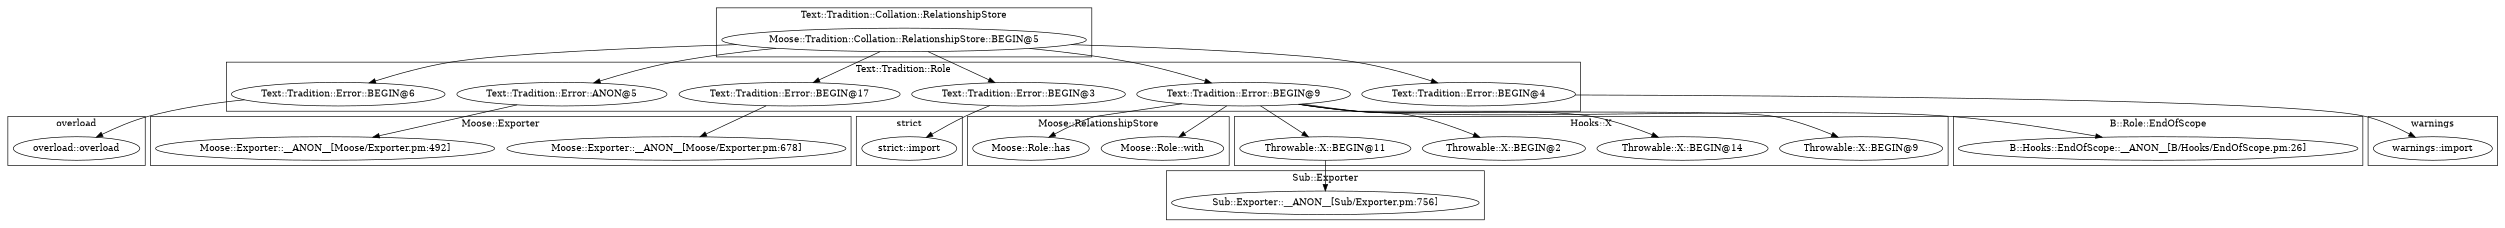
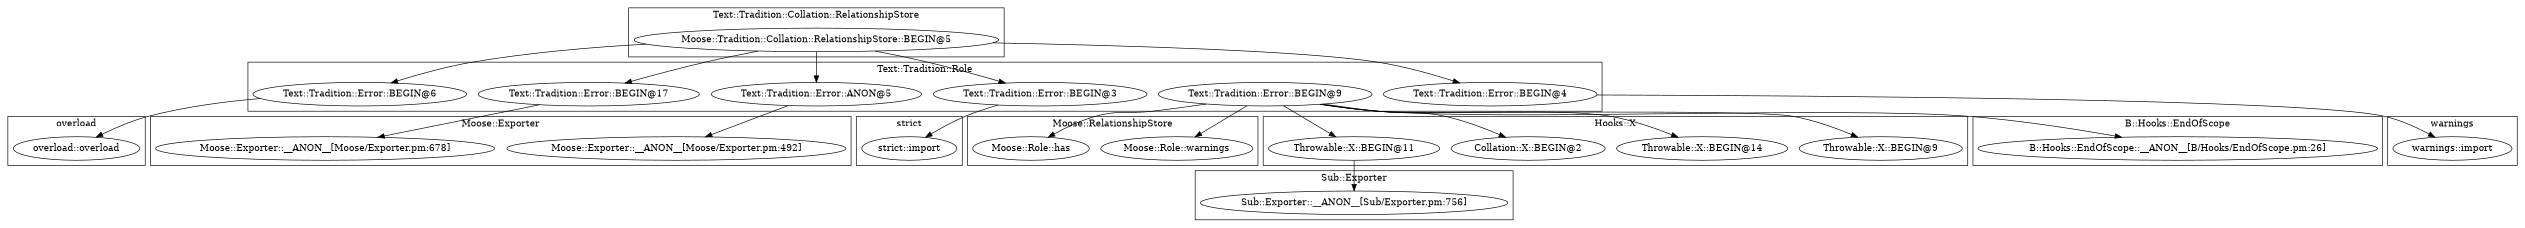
edge "Moose::Tradition::Collation::RelationshipStore::BEGIN@5" -> "Text::Tradition::Error::BEGIN@9": removed
cluster "B::Role::EndOfScope": label "B::Role::EndOfScope" -> "B::Hooks::EndOfScope"
node "Moose::Role::with": label "Moose::Role::with" -> "Moose::Role::warnings"
node "Throwable::X::BEGIN@2": label "Throwable::X::BEGIN@2" -> "Collation::X::BEGIN@2"
